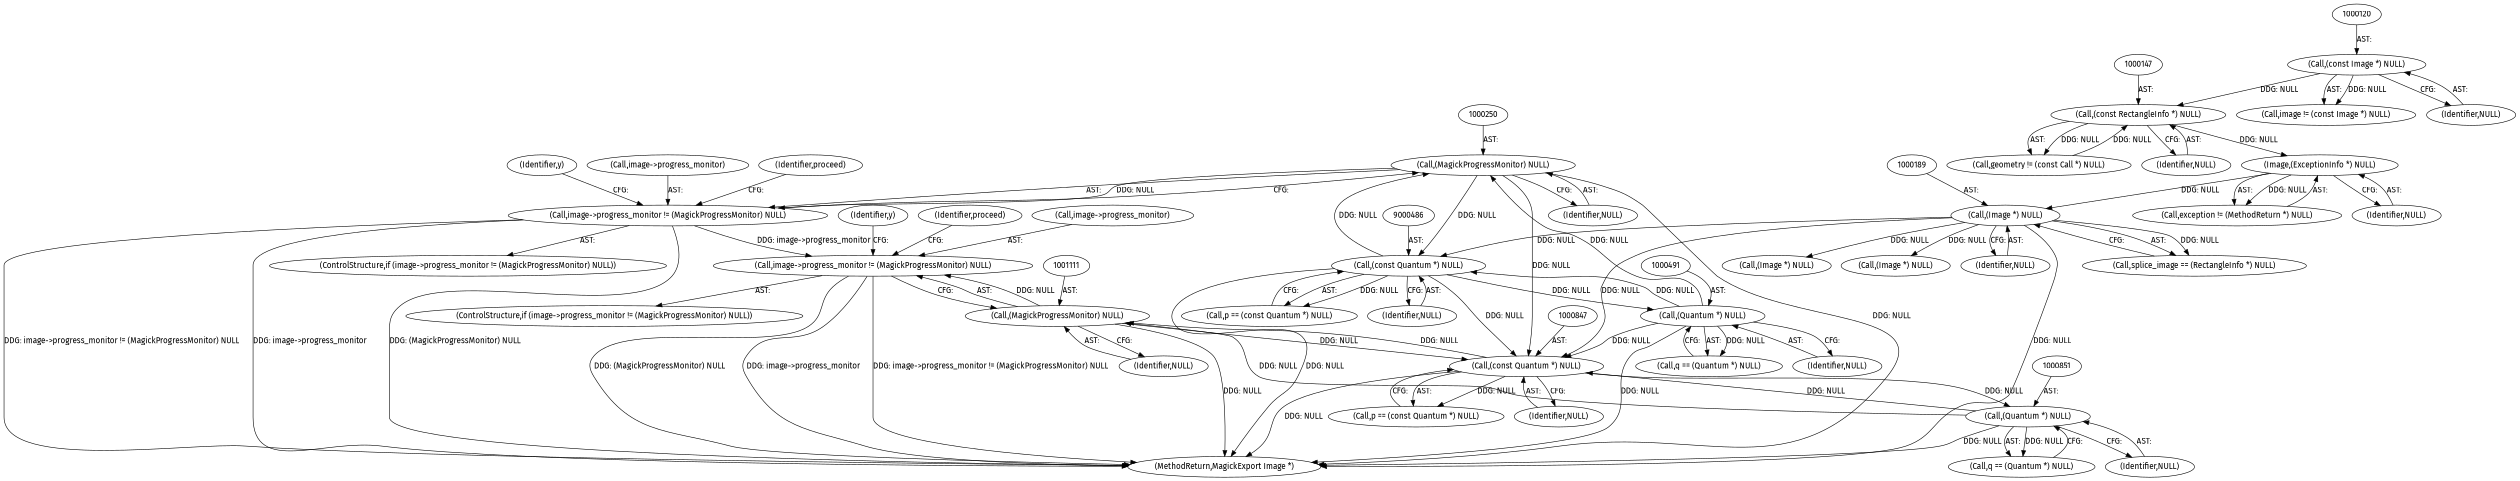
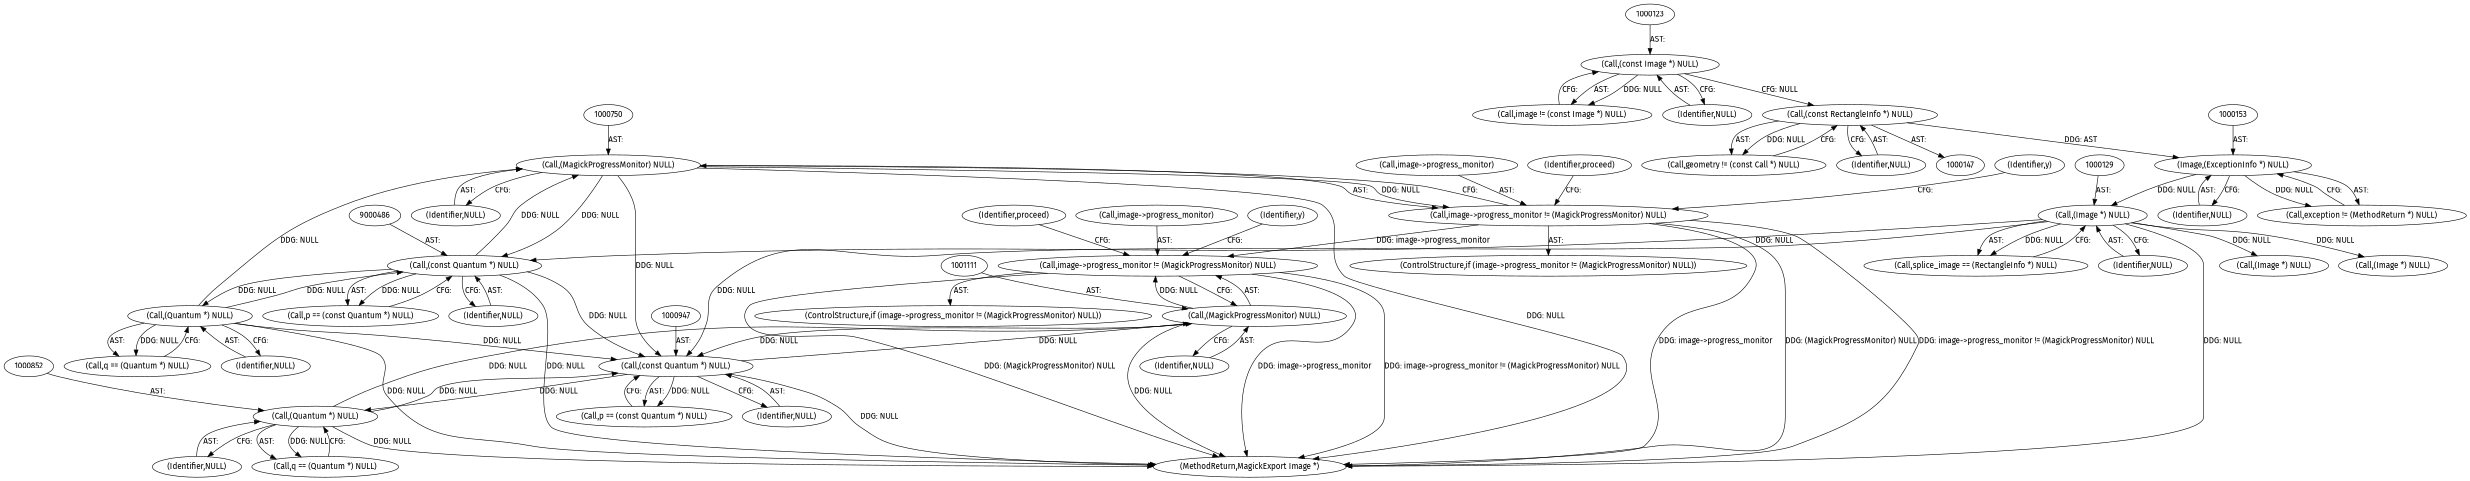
node "1000120": label "1000120" -> "1000123"
edge "(Call,image != (const Image *) NULL)" -> "(Call,(const Image *) NULL)": added, label "CFG:"
edge "1000147" -> "(Call,(const RectangleInfo *) NULL)": reversed
edge "(Call,(const Image *) NULL)" -> "(Call,(const RectangleInfo *) NULL)": label "DDG: NULL" -> "CFG: NULL"
node "1000250": label "1000250" -> "1000750"
node "1000153": added
edge "(Call,geometry != (const Call *) NULL)" -> "(Call,(const RectangleInfo *) NULL)": label "DDG: NULL" -> "CFG: "
edge "(Call,(const RectangleInfo *) NULL)" -> "(Image,(ExceptionInfo *) NULL)": label "DDG: NULL" -> "DDG: AST"
node "1000189": label "1000189" -> "1000129"
edge "(Call,exception != (MethodReturn *) NULL)" -> "(Image,(ExceptionInfo *) NULL)": label "AST: " -> "CFG: "
node "1000491": removed
node "1000847": label "1000847" -> "1000947"
node "1000851": label "1000851" -> "1000852"
